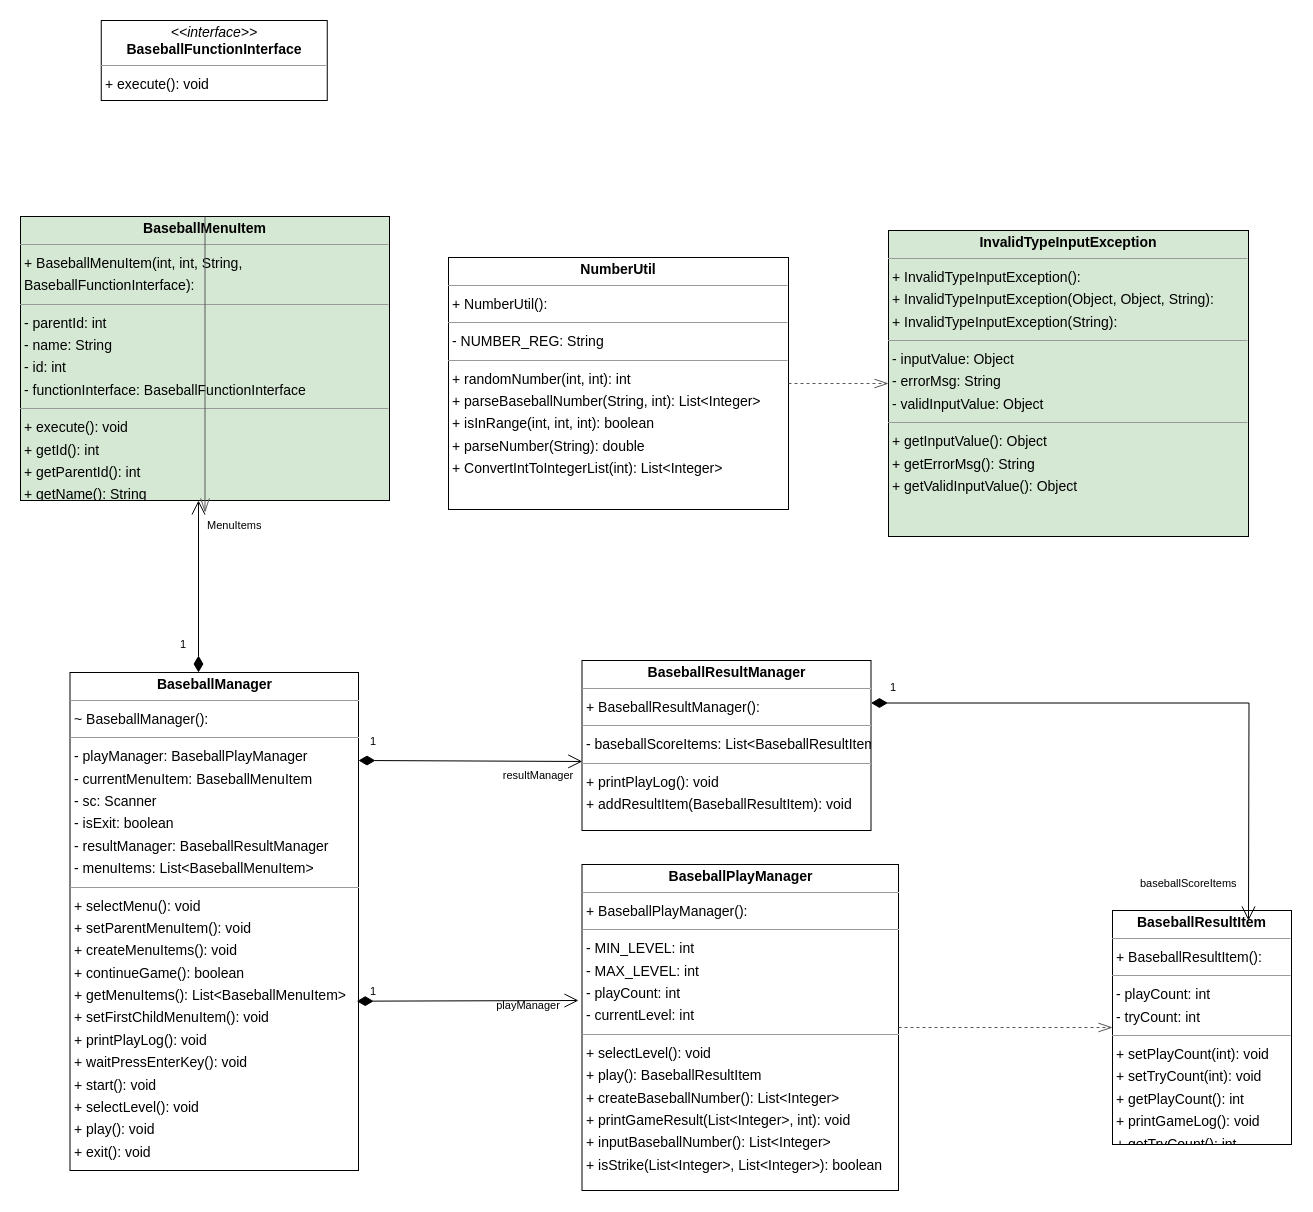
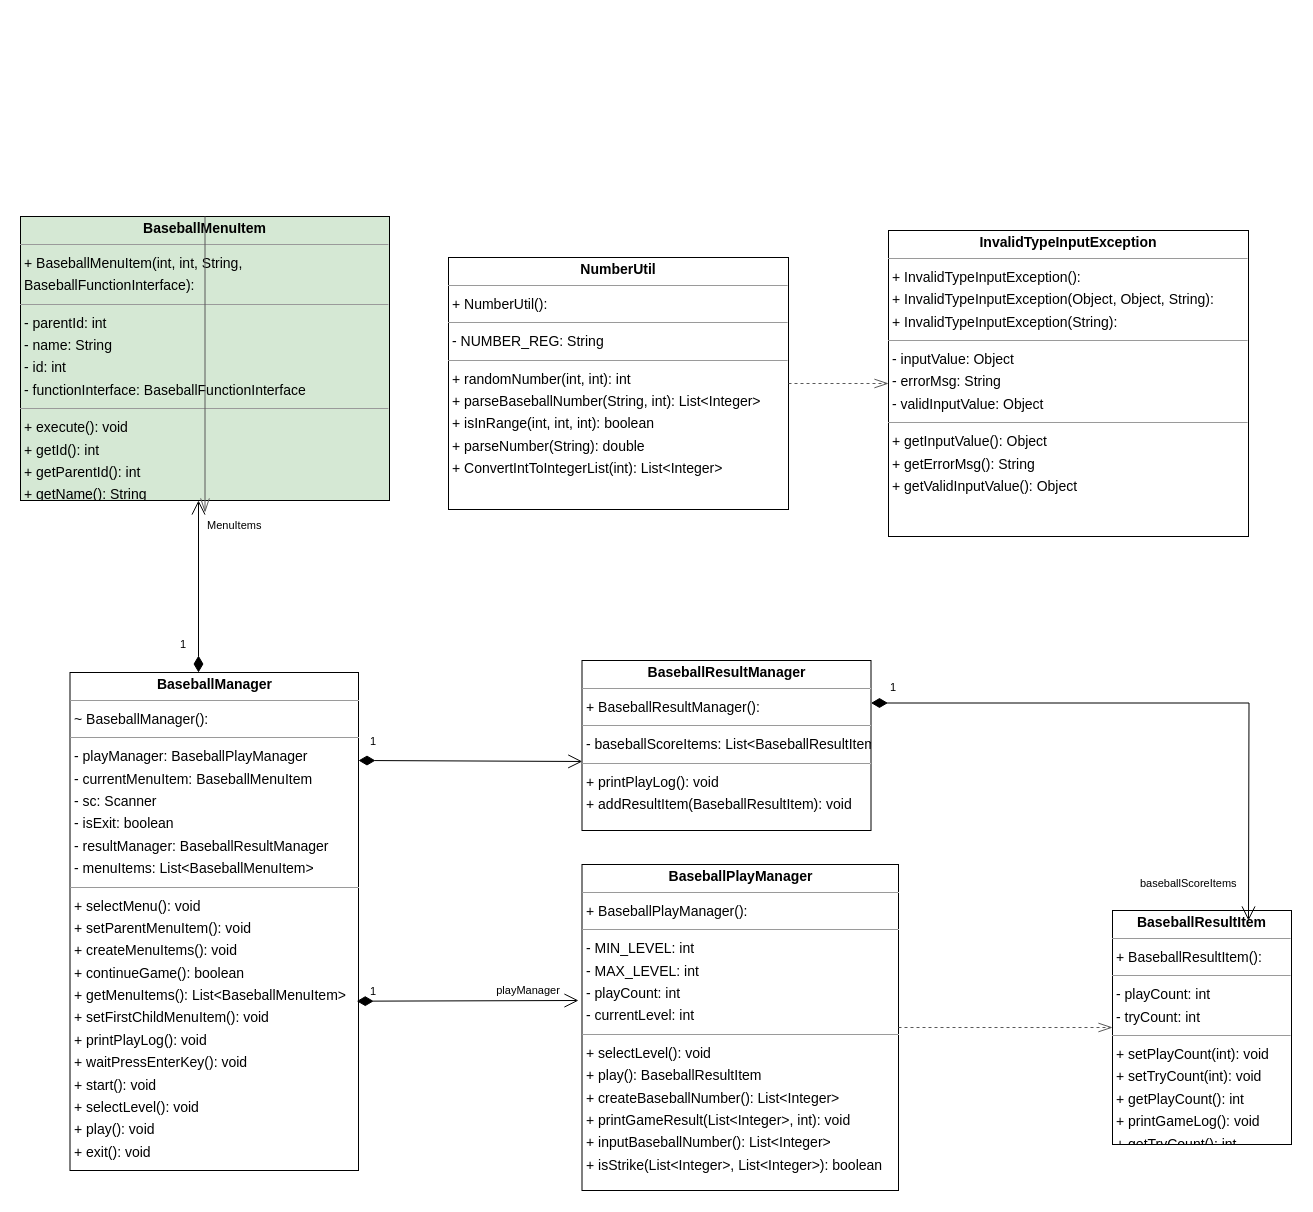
node "<<interface>> BaseballFunctionInterface + execute(): void": removed
node "InvalidTypeInputException + InvalidTypeInputException(): + InvalidTypeInputException(Object, Object, String): + InvalidTypeInputException(String): - inputValue: Object - errorMsg: String - validInputValue: Object + getInputValue(): Object + getErrorMsg(): String + getValidInputValue(): Object": fillcolor #d5e8d4 -> #ffffff
node "resultManager": removed
node "playManager": moved (529, 1006) -> (529, 991)
